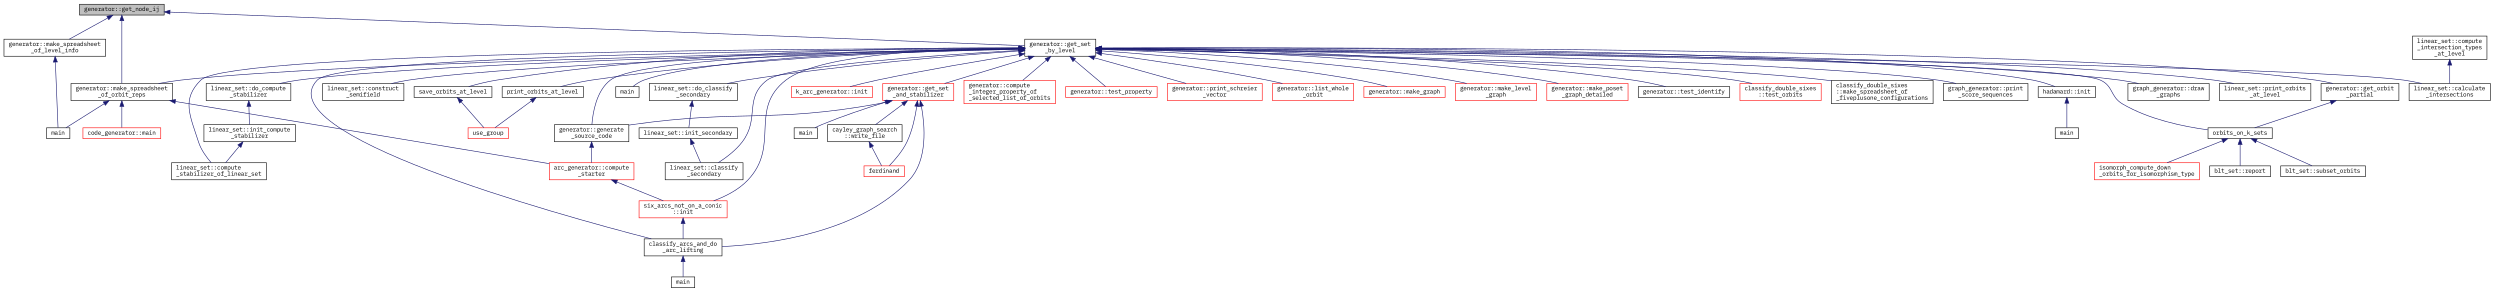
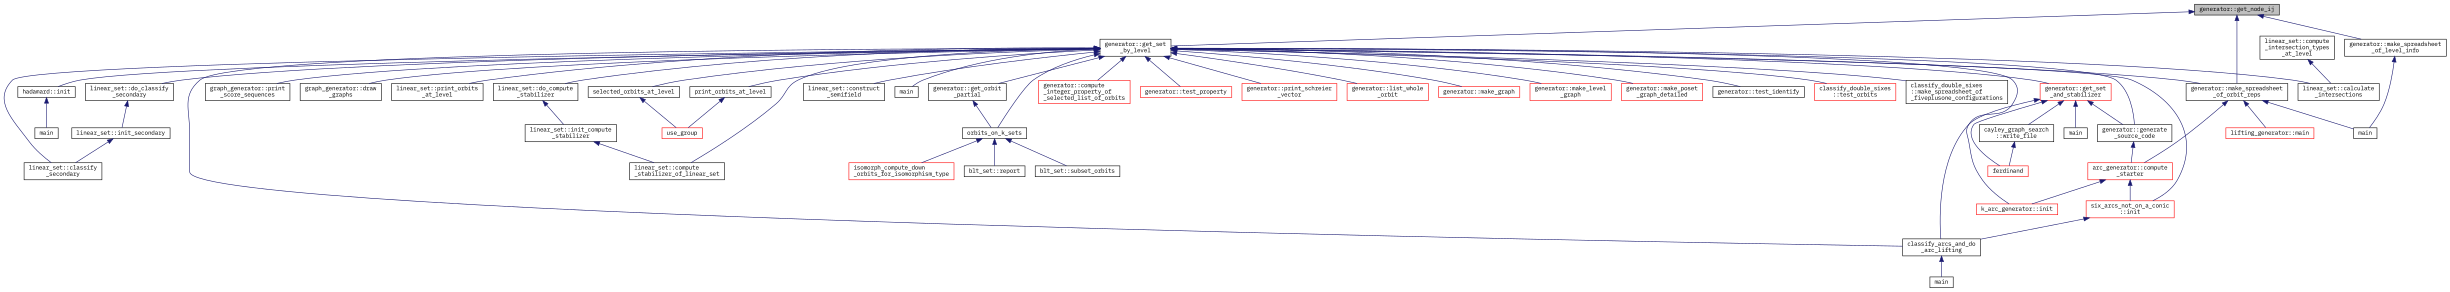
node "save_orbits_at_level": label "save_orbits_at_level" -> "selected_orbits_at_level"
node "code_generator::main": label "code_generator::main" -> "lifting_generator::main"
edge "k_arc_generator::init" -> "arc_generator::compute _starter": added
